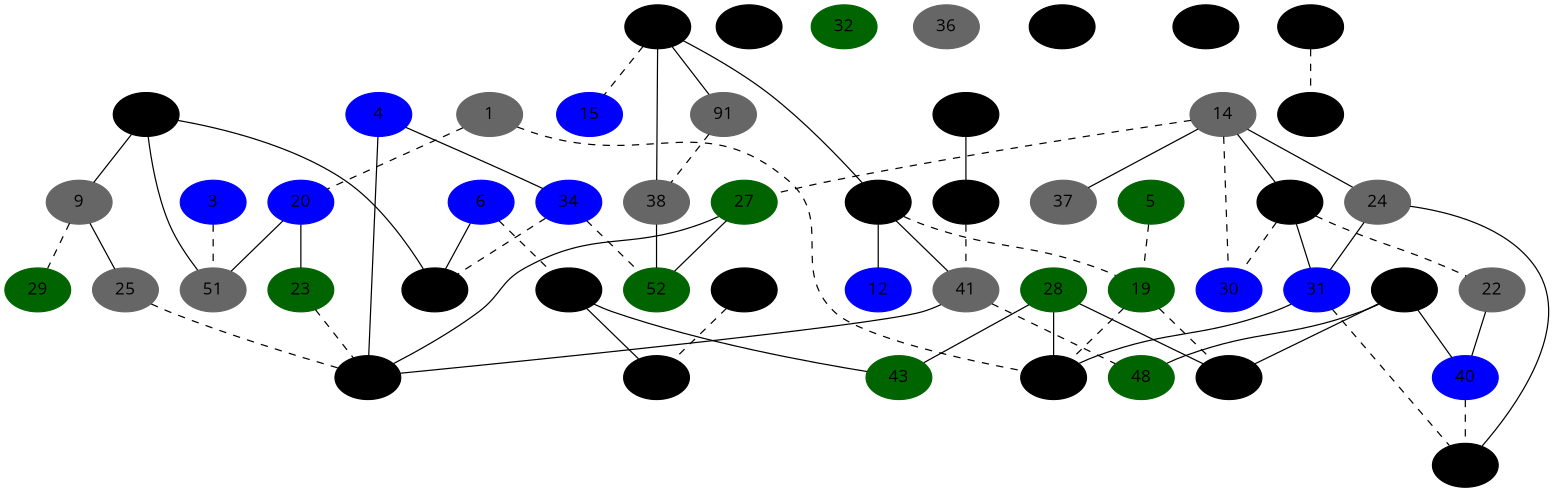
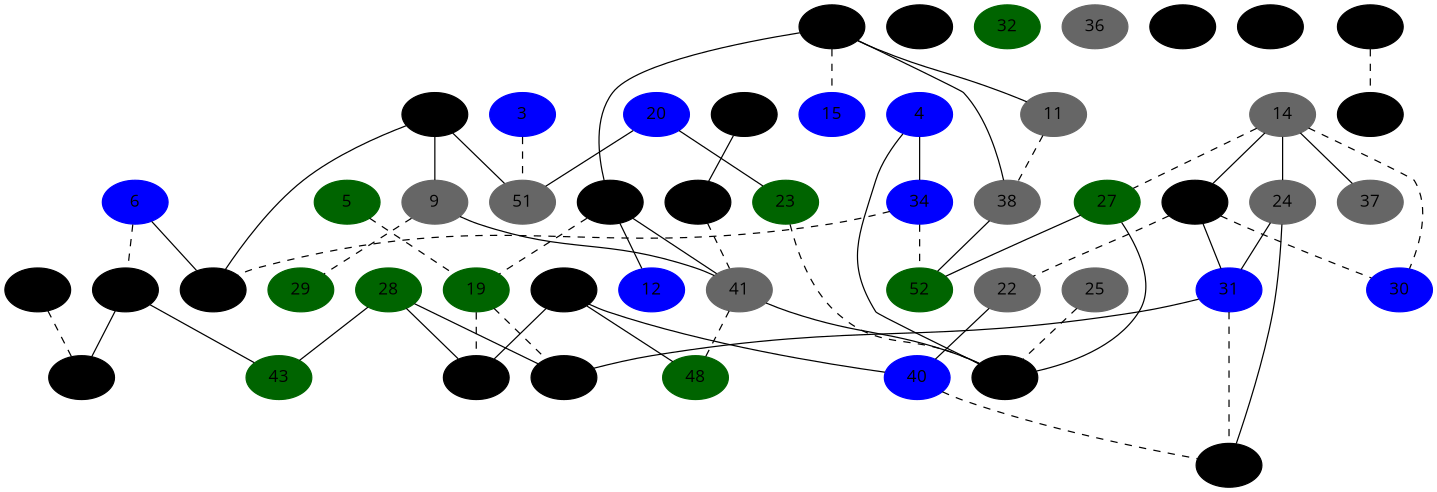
node "1": removed
node "91": label "91" -> "11"
edge "9" -- "25": now "9" -- "41"
